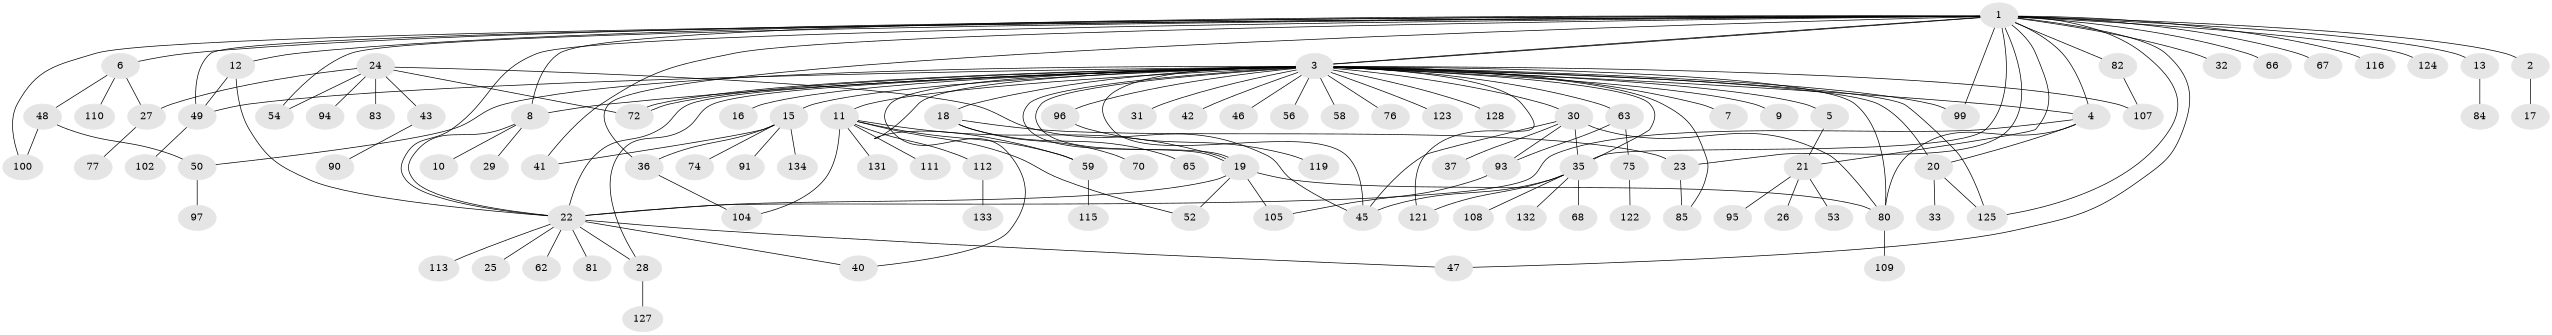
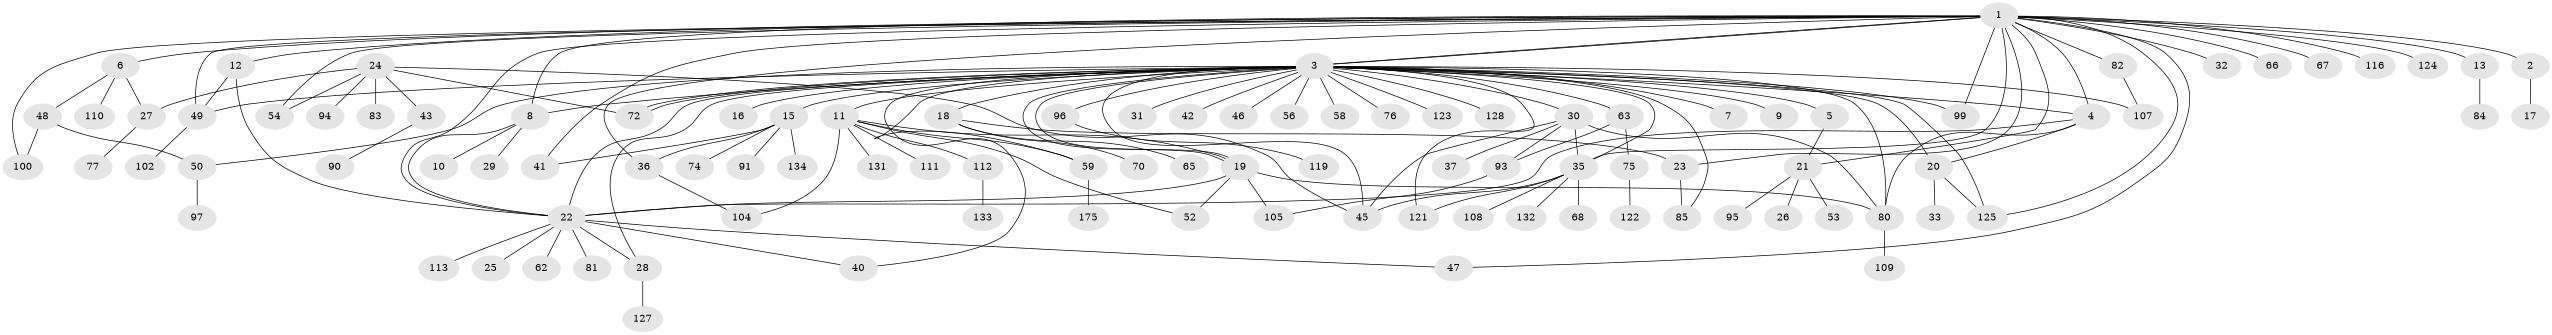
node "115": label "115" -> "175"
